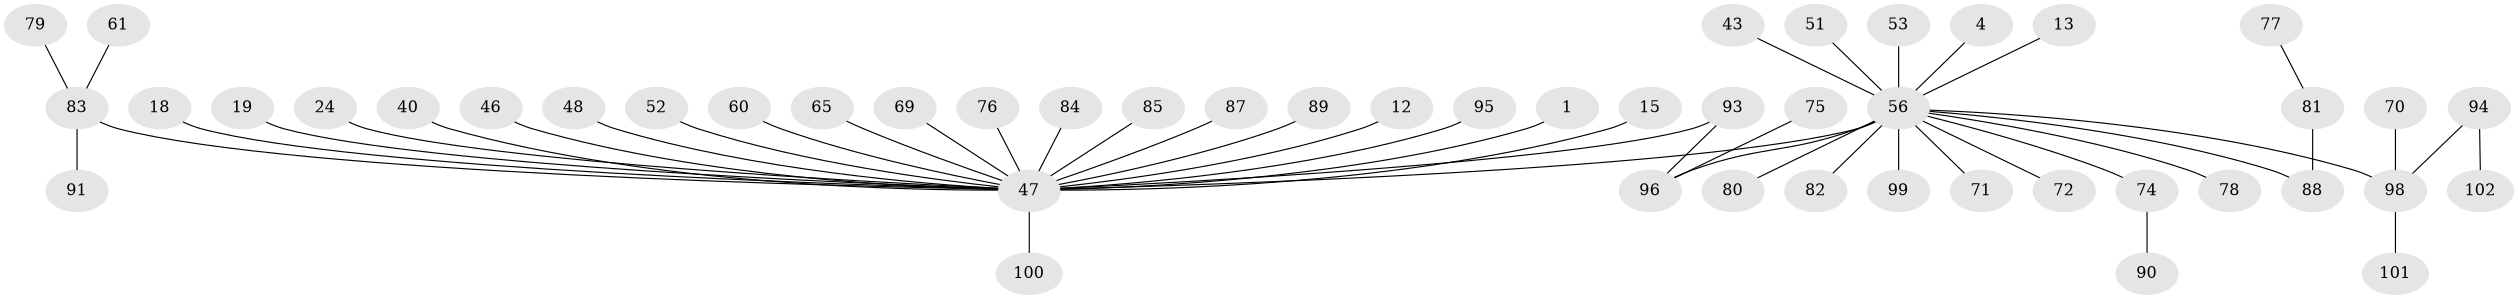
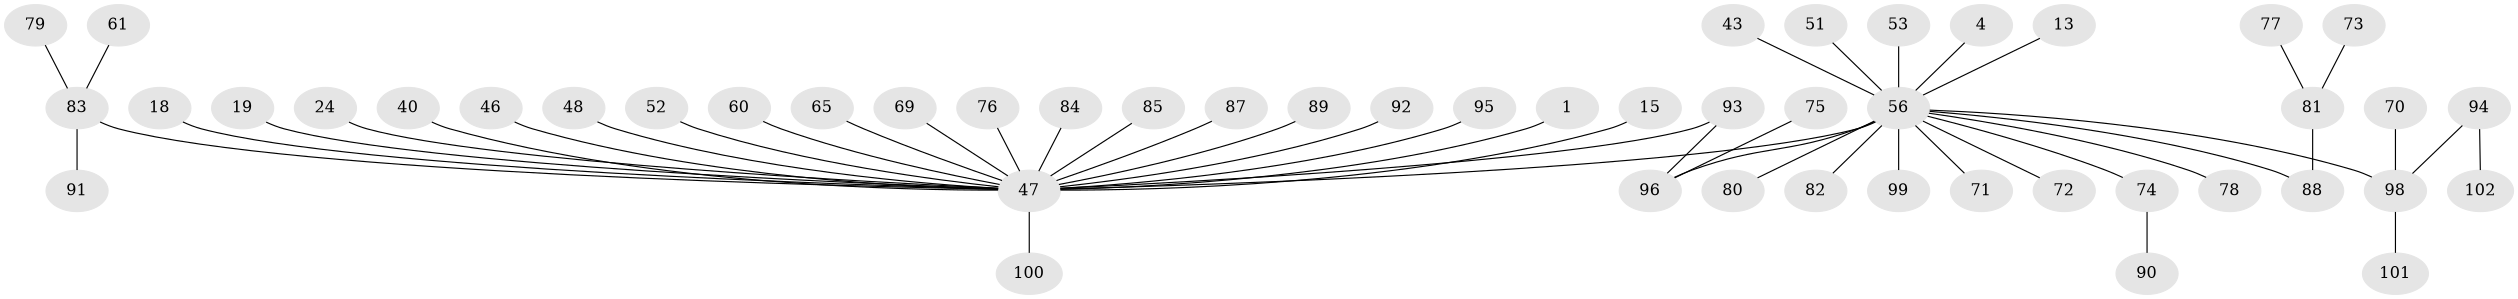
node "73": added
node "12": label "12" -> "92"
